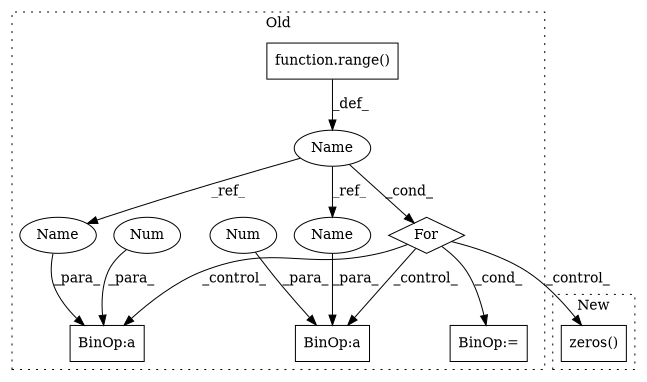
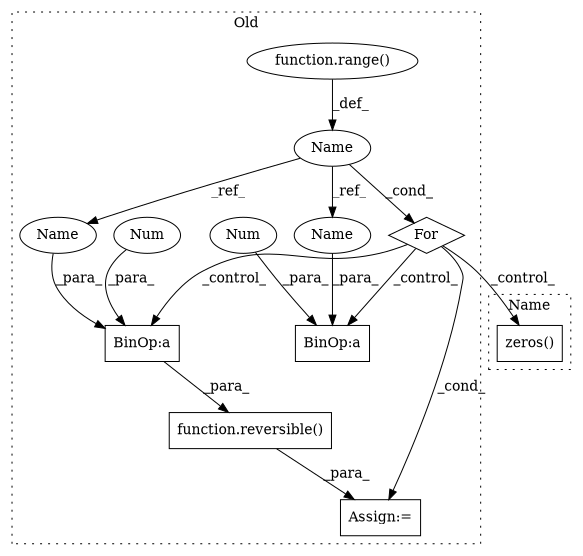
node "function.range()": shape box -> ellipse
cluster "New": label "New" -> "Name"
node "BinOp:=": label "BinOp:=" -> "Assign:="
node "function.reversible()": added
